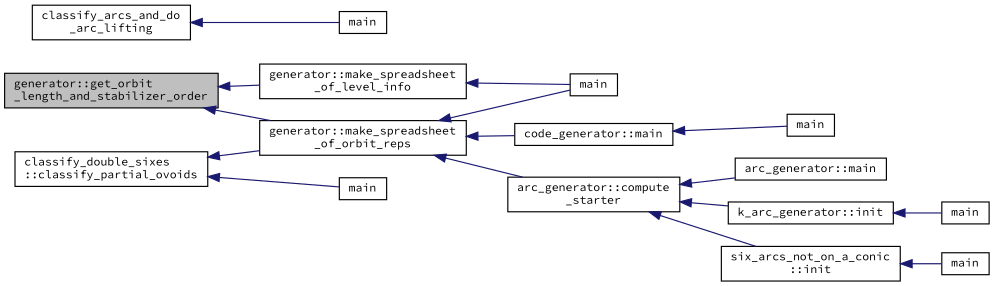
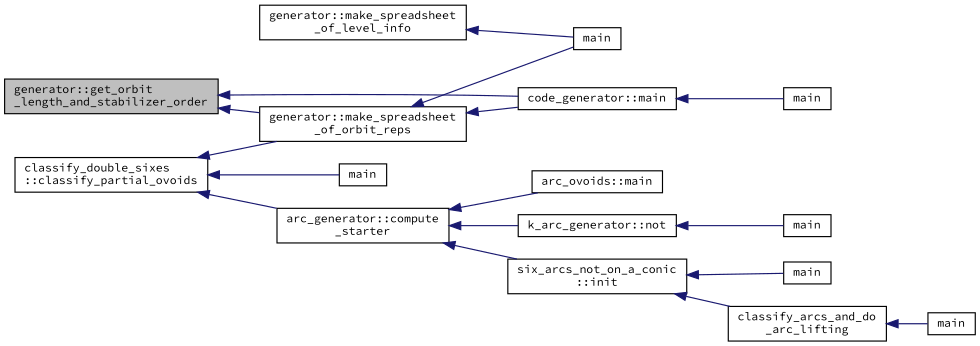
edge "generator::make_spreadsheet _of_level_info" -> "generator::get_orbit _length_and_stabilizer_order": now "code_generator::main" -> "generator::get_orbit _length_and_stabilizer_order"
edge "arc_generator::compute _starter" -> "generator::make_spreadsheet _of_orbit_reps": now "arc_generator::compute _starter" -> "classify_double_sixes ::classify_partial_ovoids"
node "arc_generator::main": label "arc_generator::main" -> "arc_ovoids::main"
node "k_arc_generator::init": label "k_arc_generator::init" -> "k_arc_generator::not"
edge "classify_arcs_and_do _arc_lifting" -> "six_arcs_not_on_a_conic ::init": added
